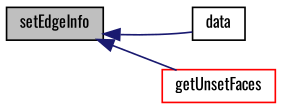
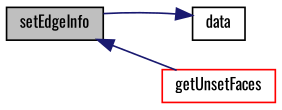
edge "data" -> "setEdgeInfo": reversed
